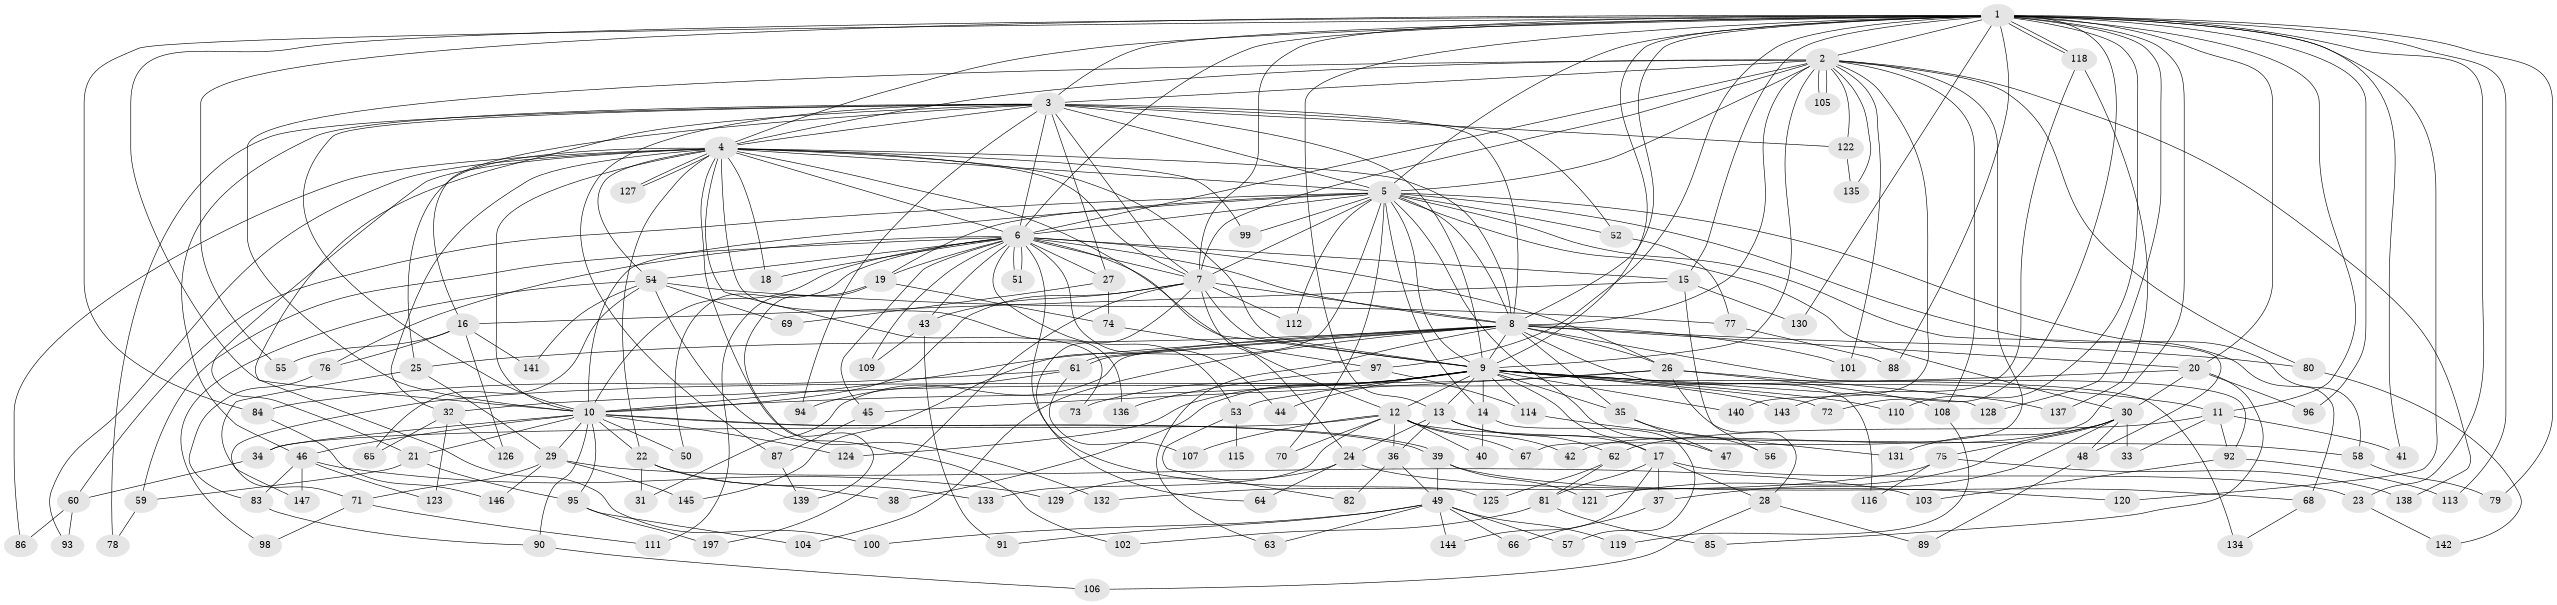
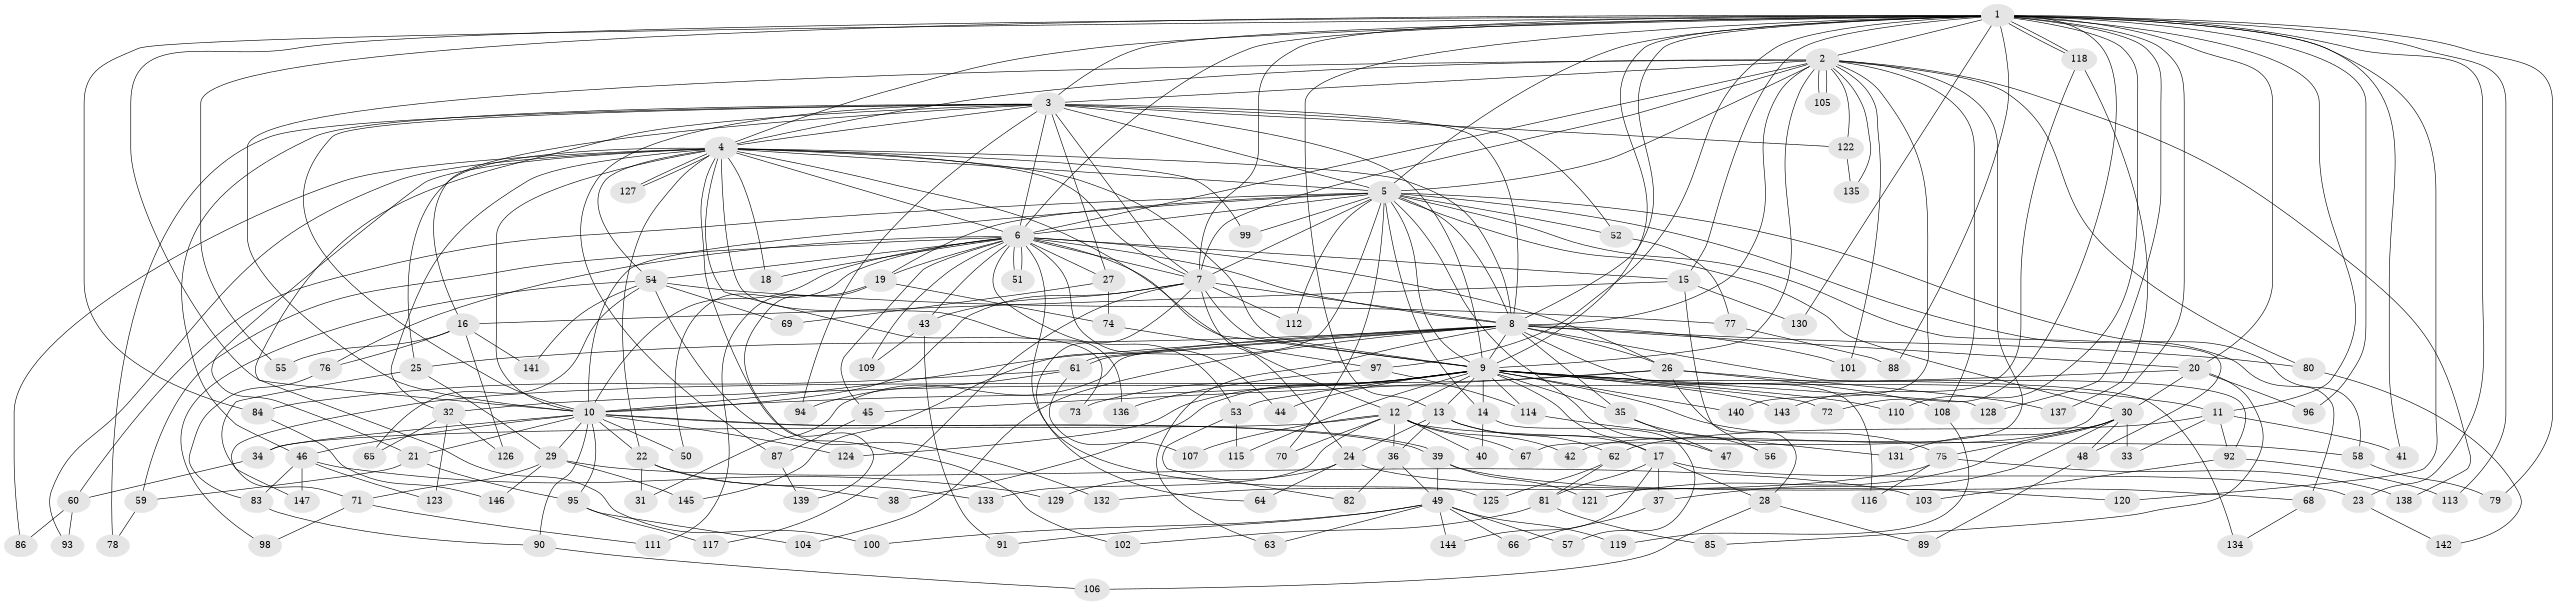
edge "9" -- "115": added
edge "9" -- "75": added
node "197": label "197" -> "117"
